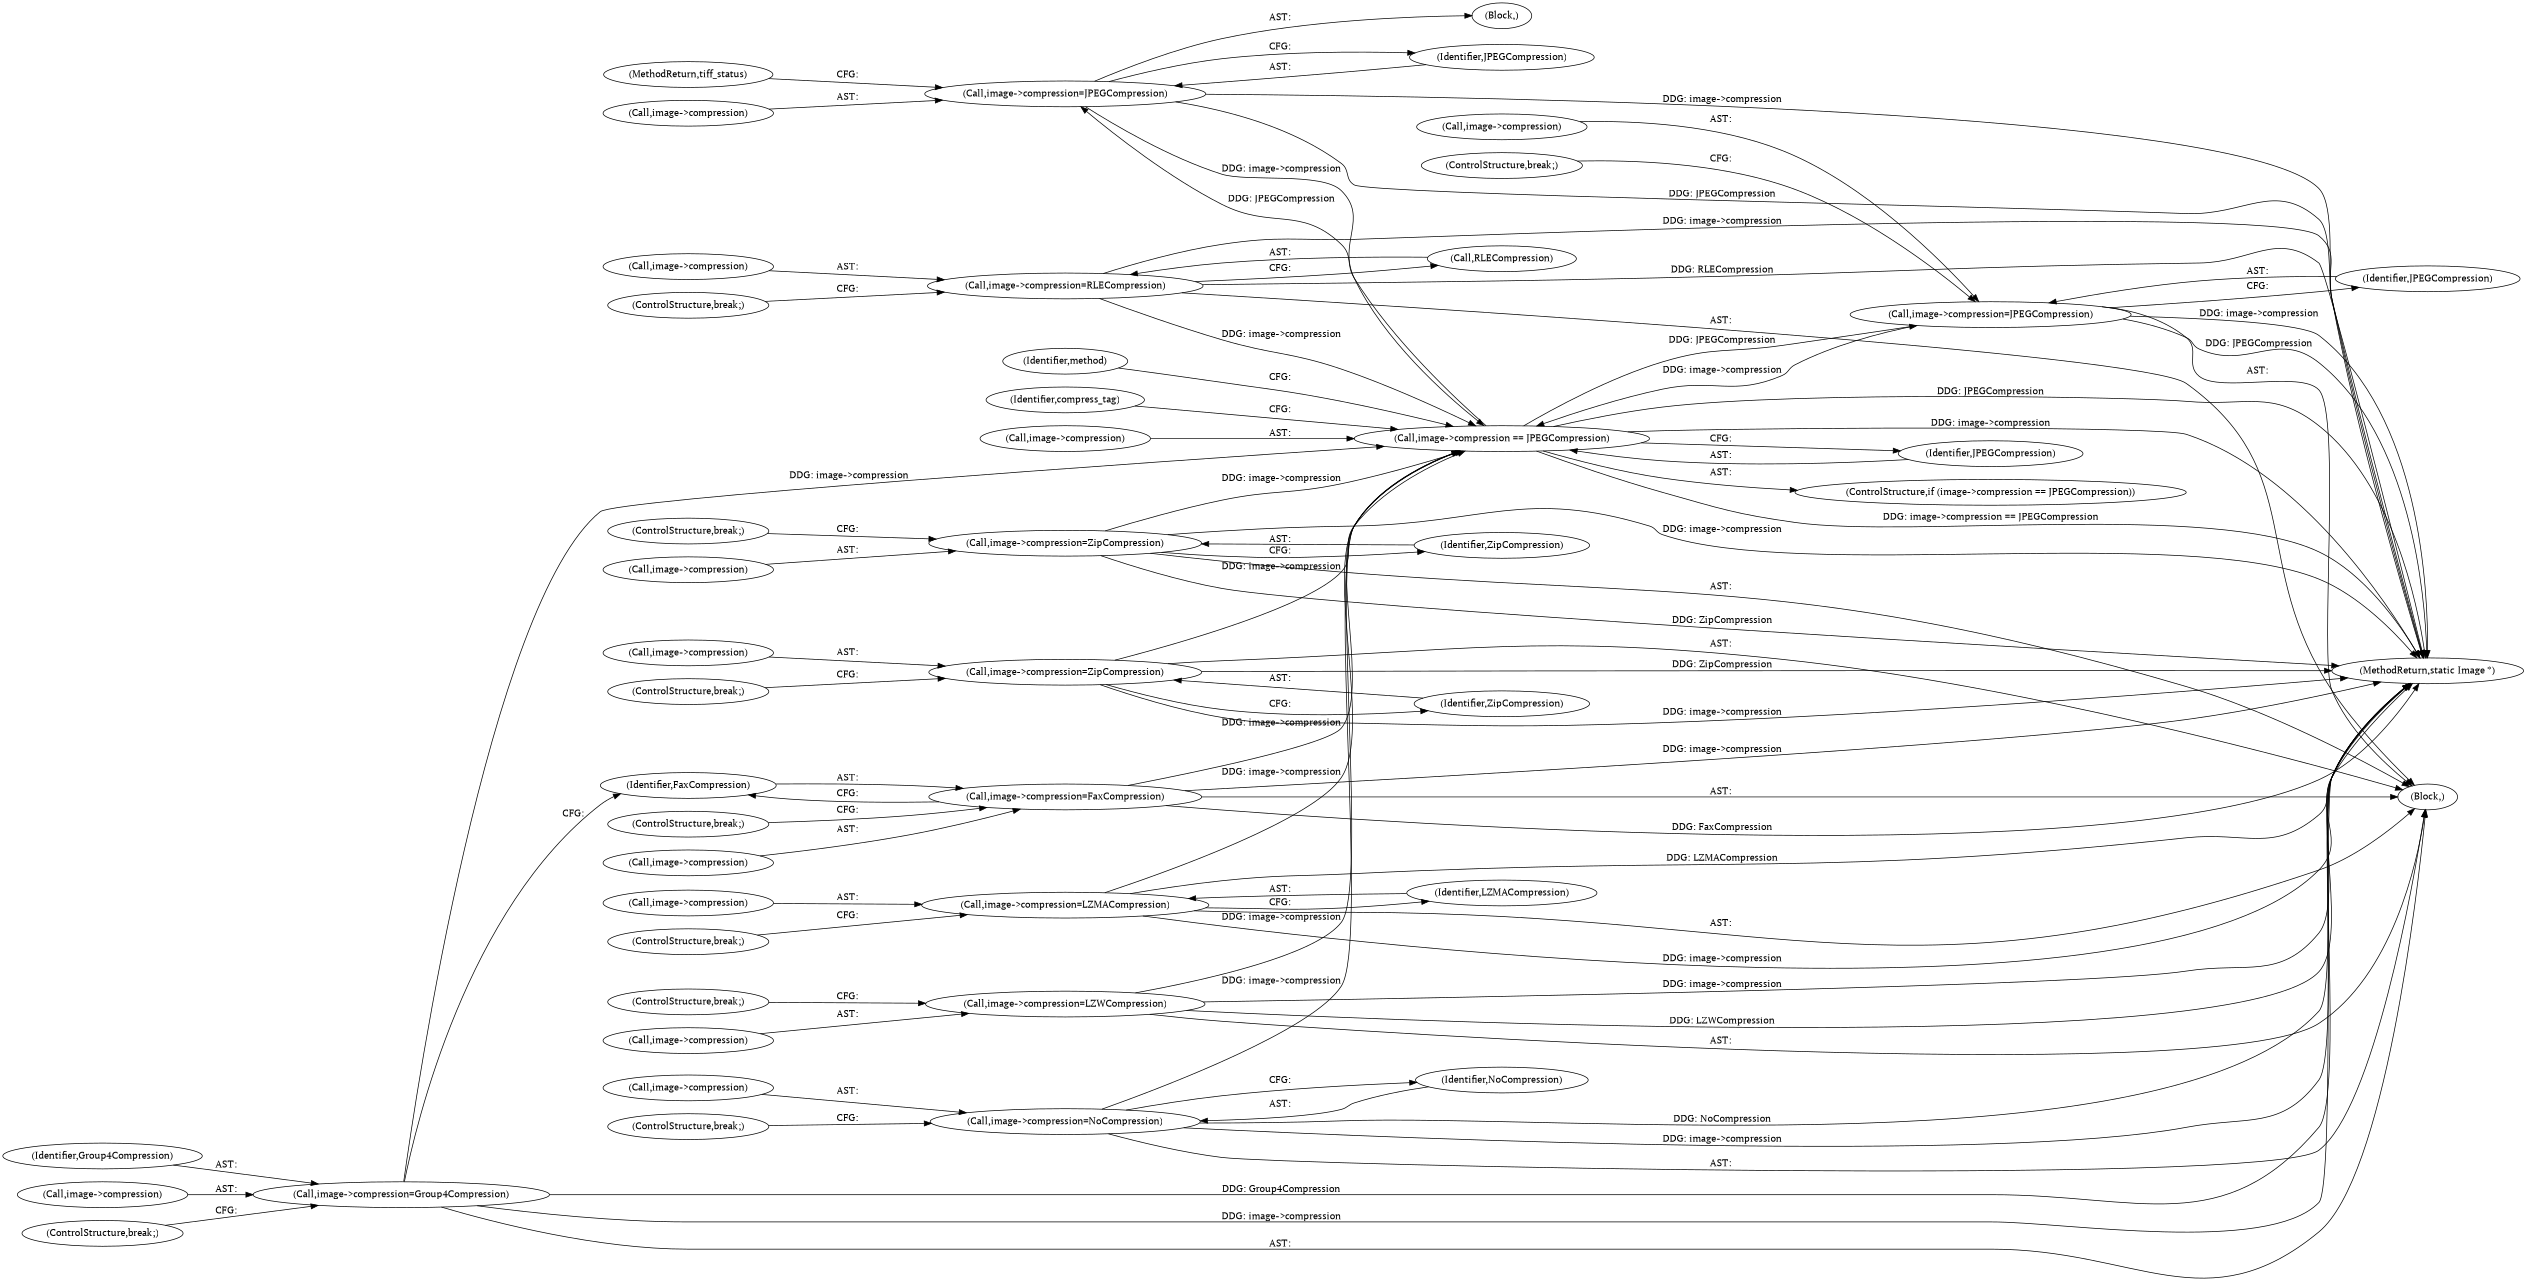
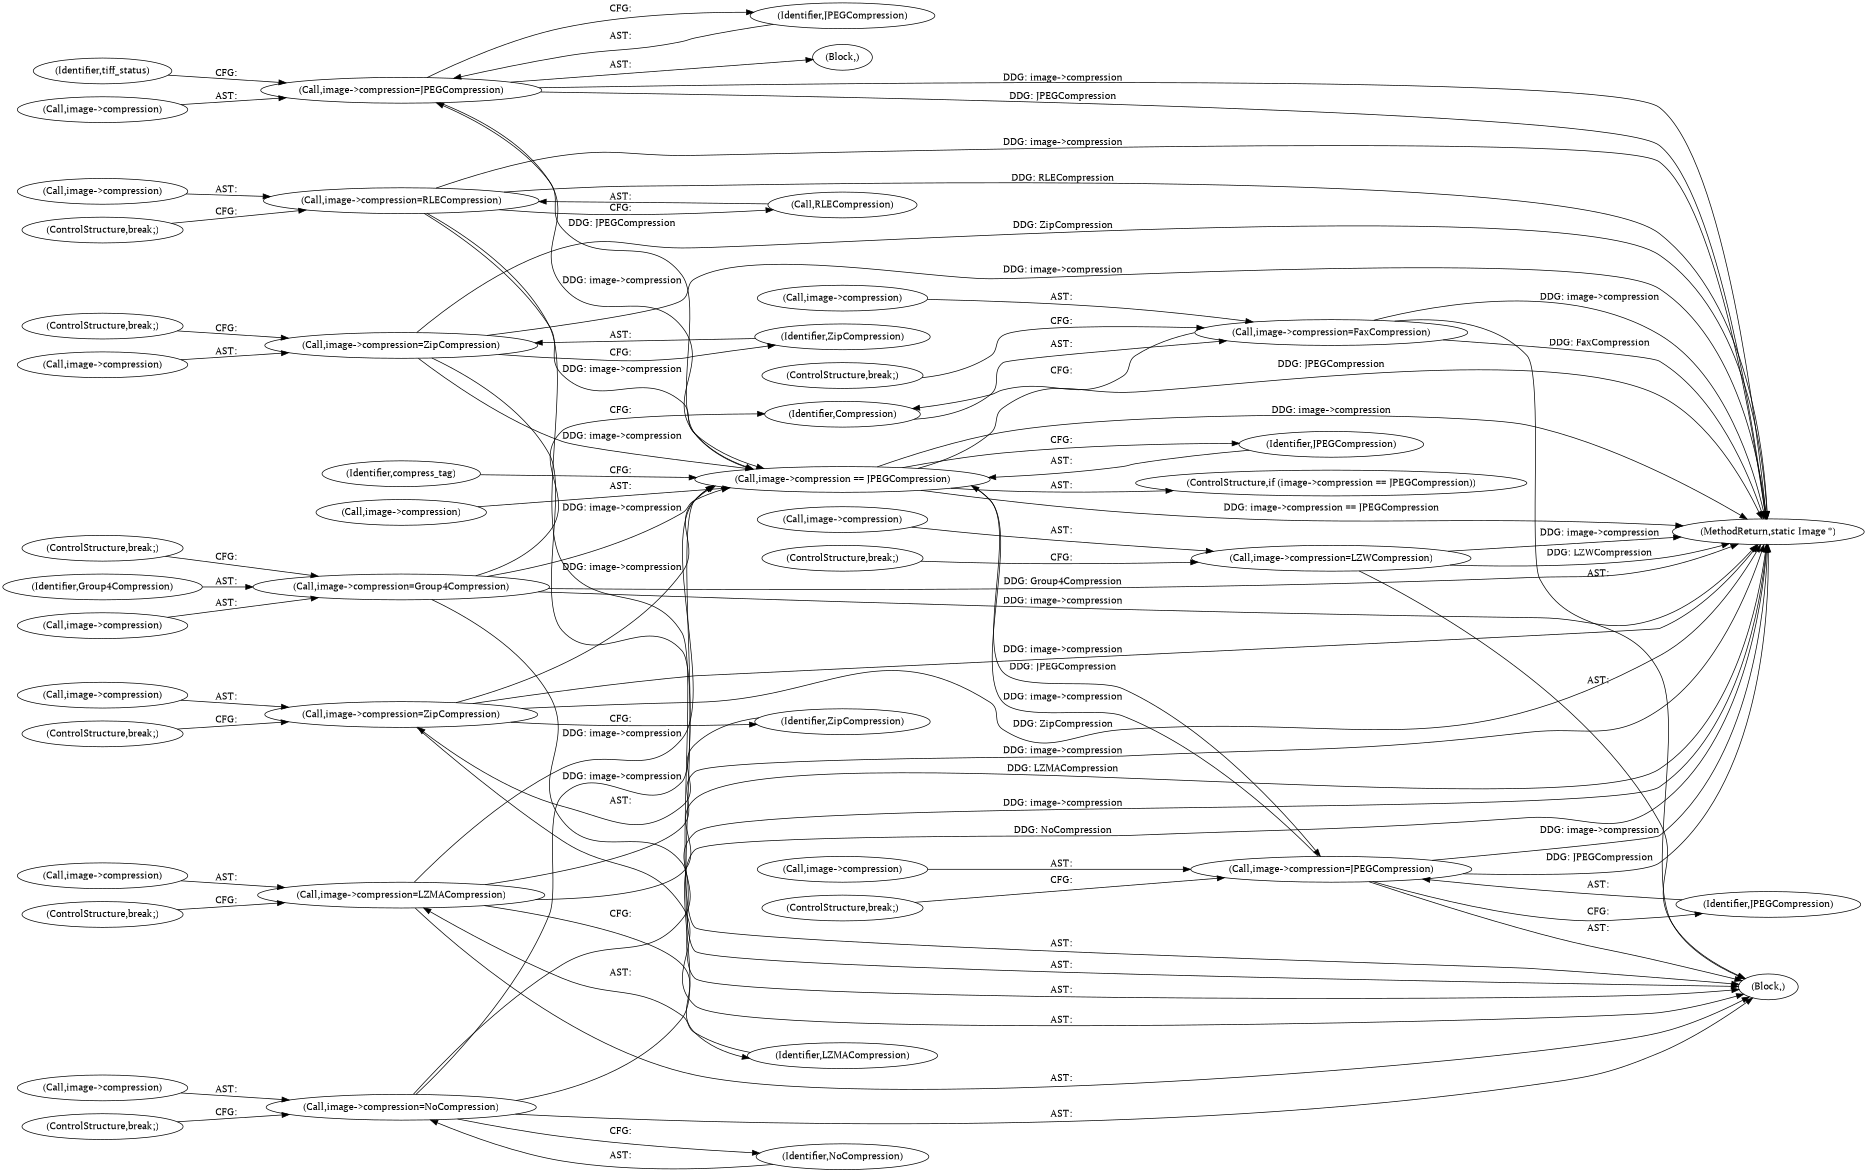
node "(MethodReturn,tiff_status)": label "(MethodReturn,tiff_status)" -> "(Identifier,tiff_status)"
node "(Identifier,method)": removed
edge "(Call,image->compression=FaxCompression)" -> "(Call,image->compression == JPEGCompression)": removed, label "DDG: image->compression"
node "(Identifier,FaxCompression)": label "(Identifier,FaxCompression)" -> "(Identifier,Compression)"
edge "(Call,image->compression=LZWCompression)" -> "(Call,image->compression == JPEGCompression)": removed, label "DDG: image->compression"
